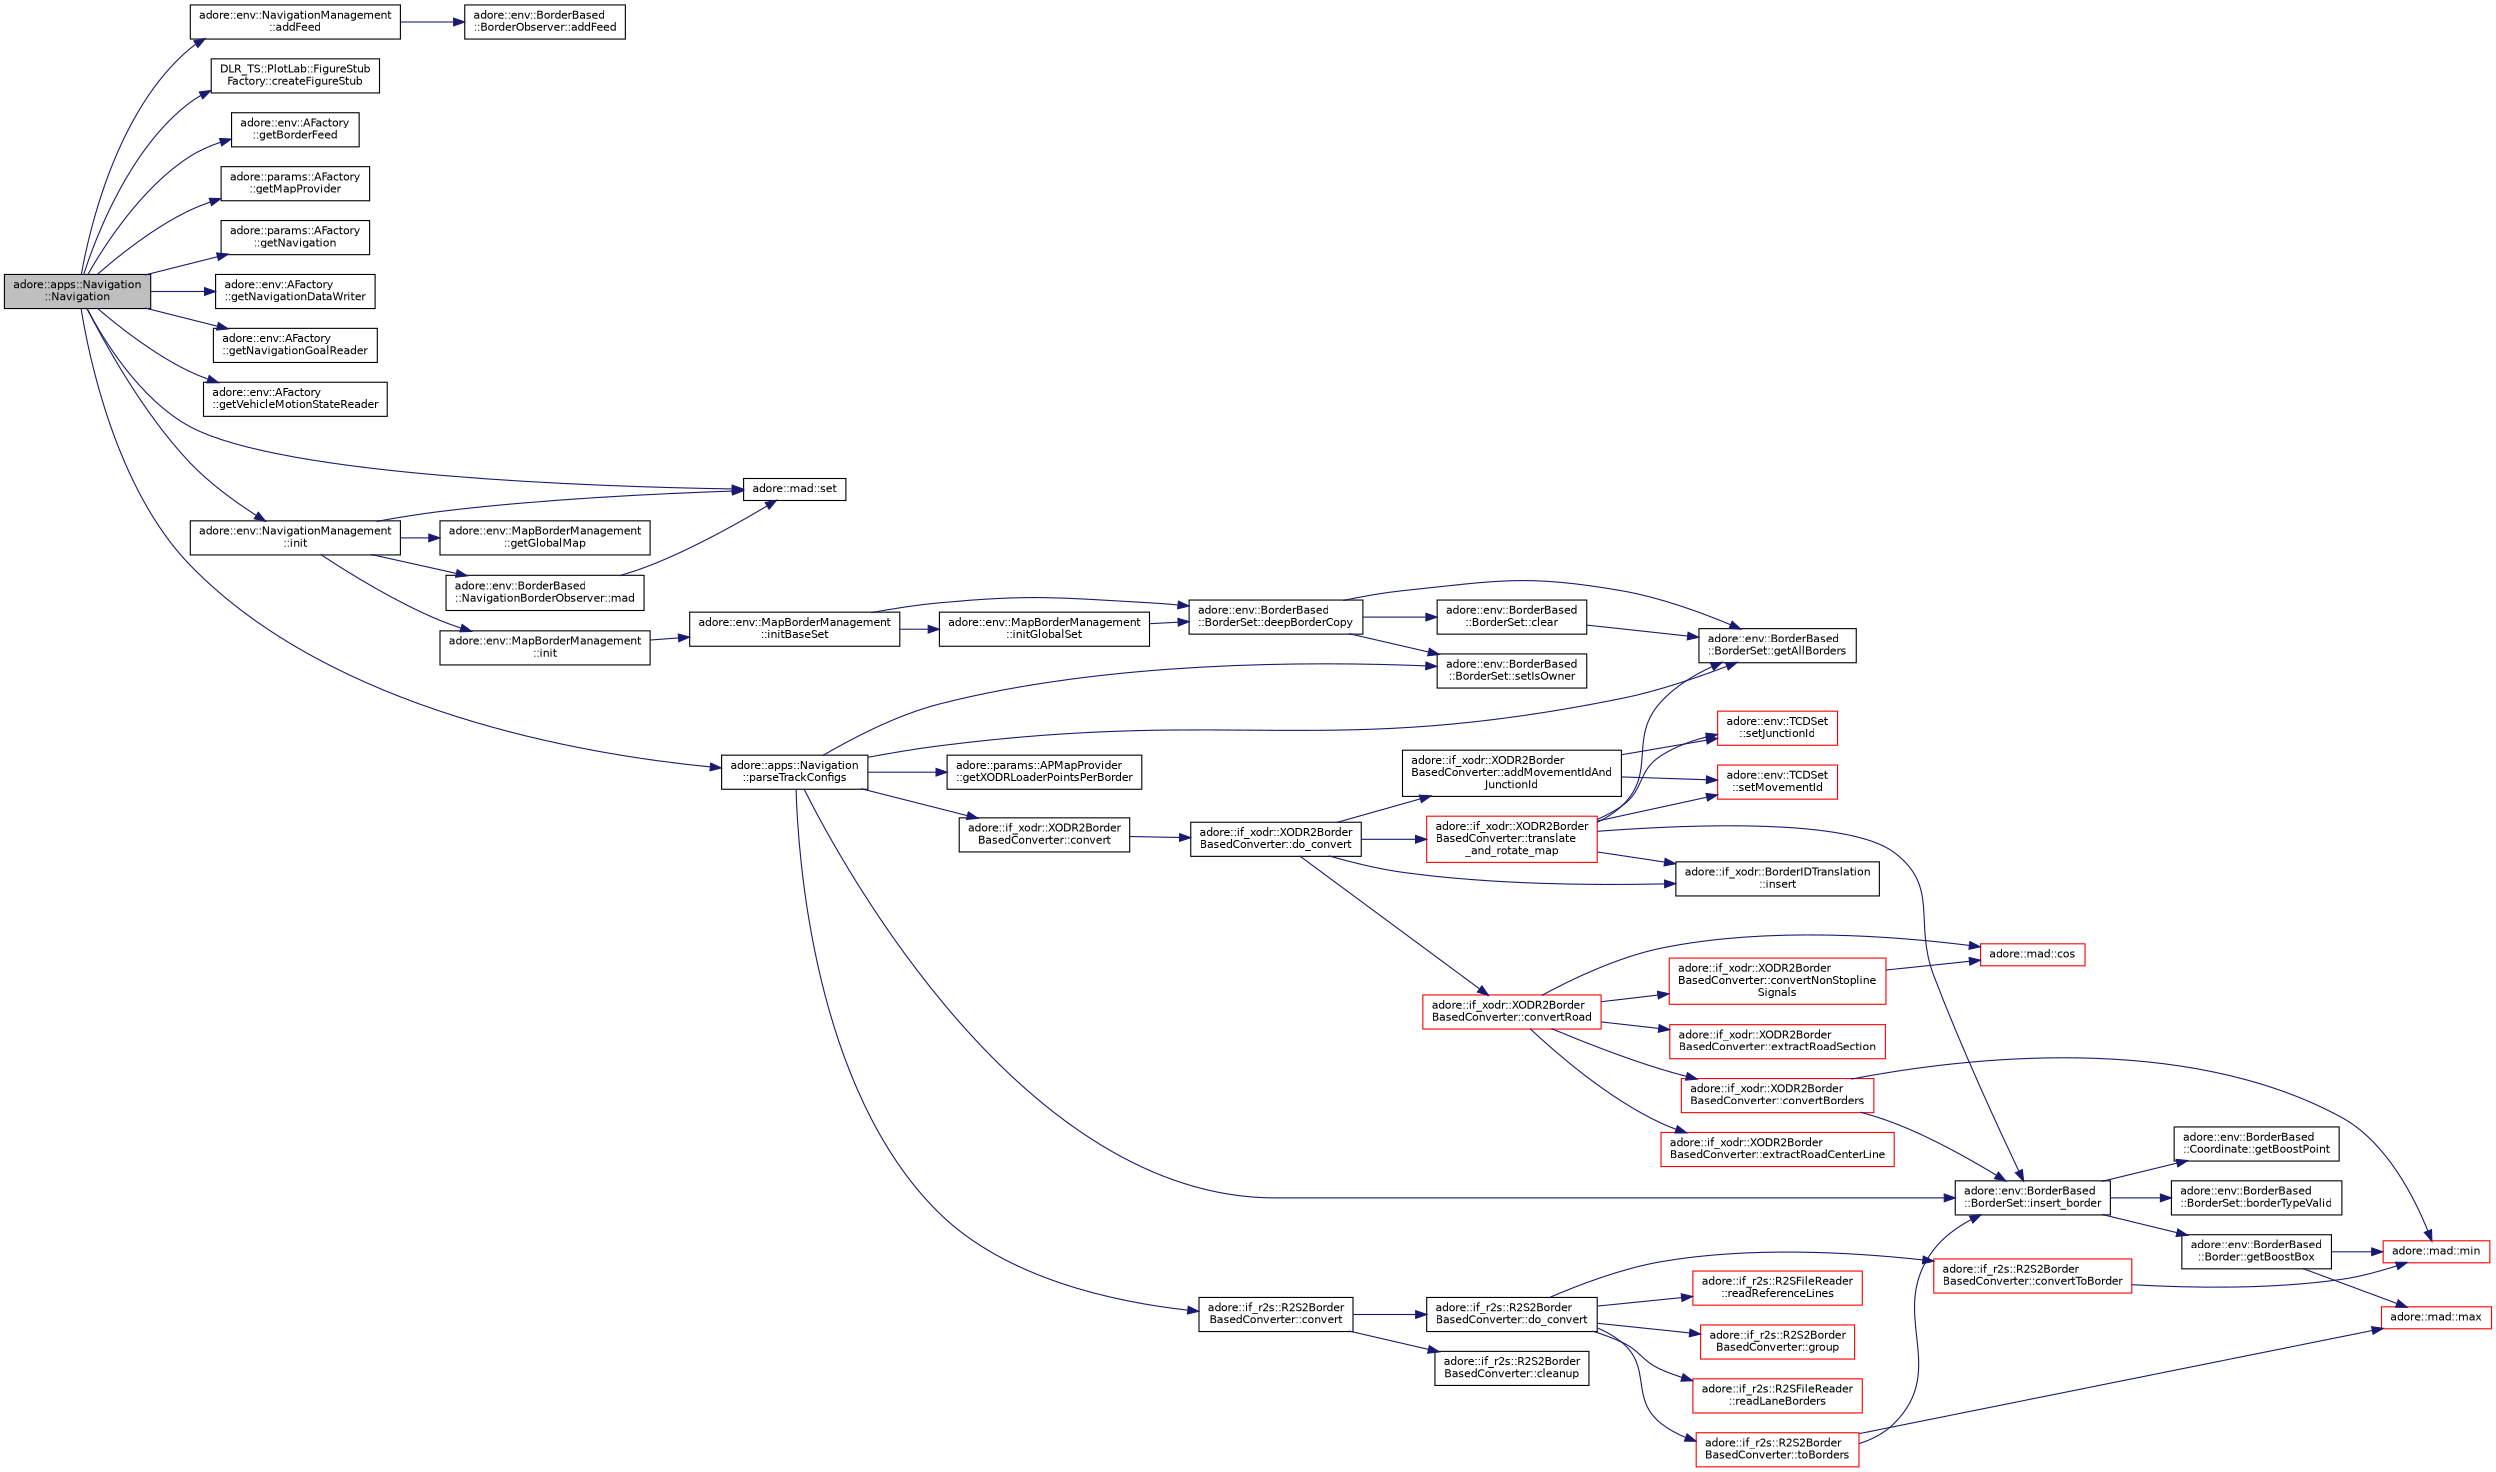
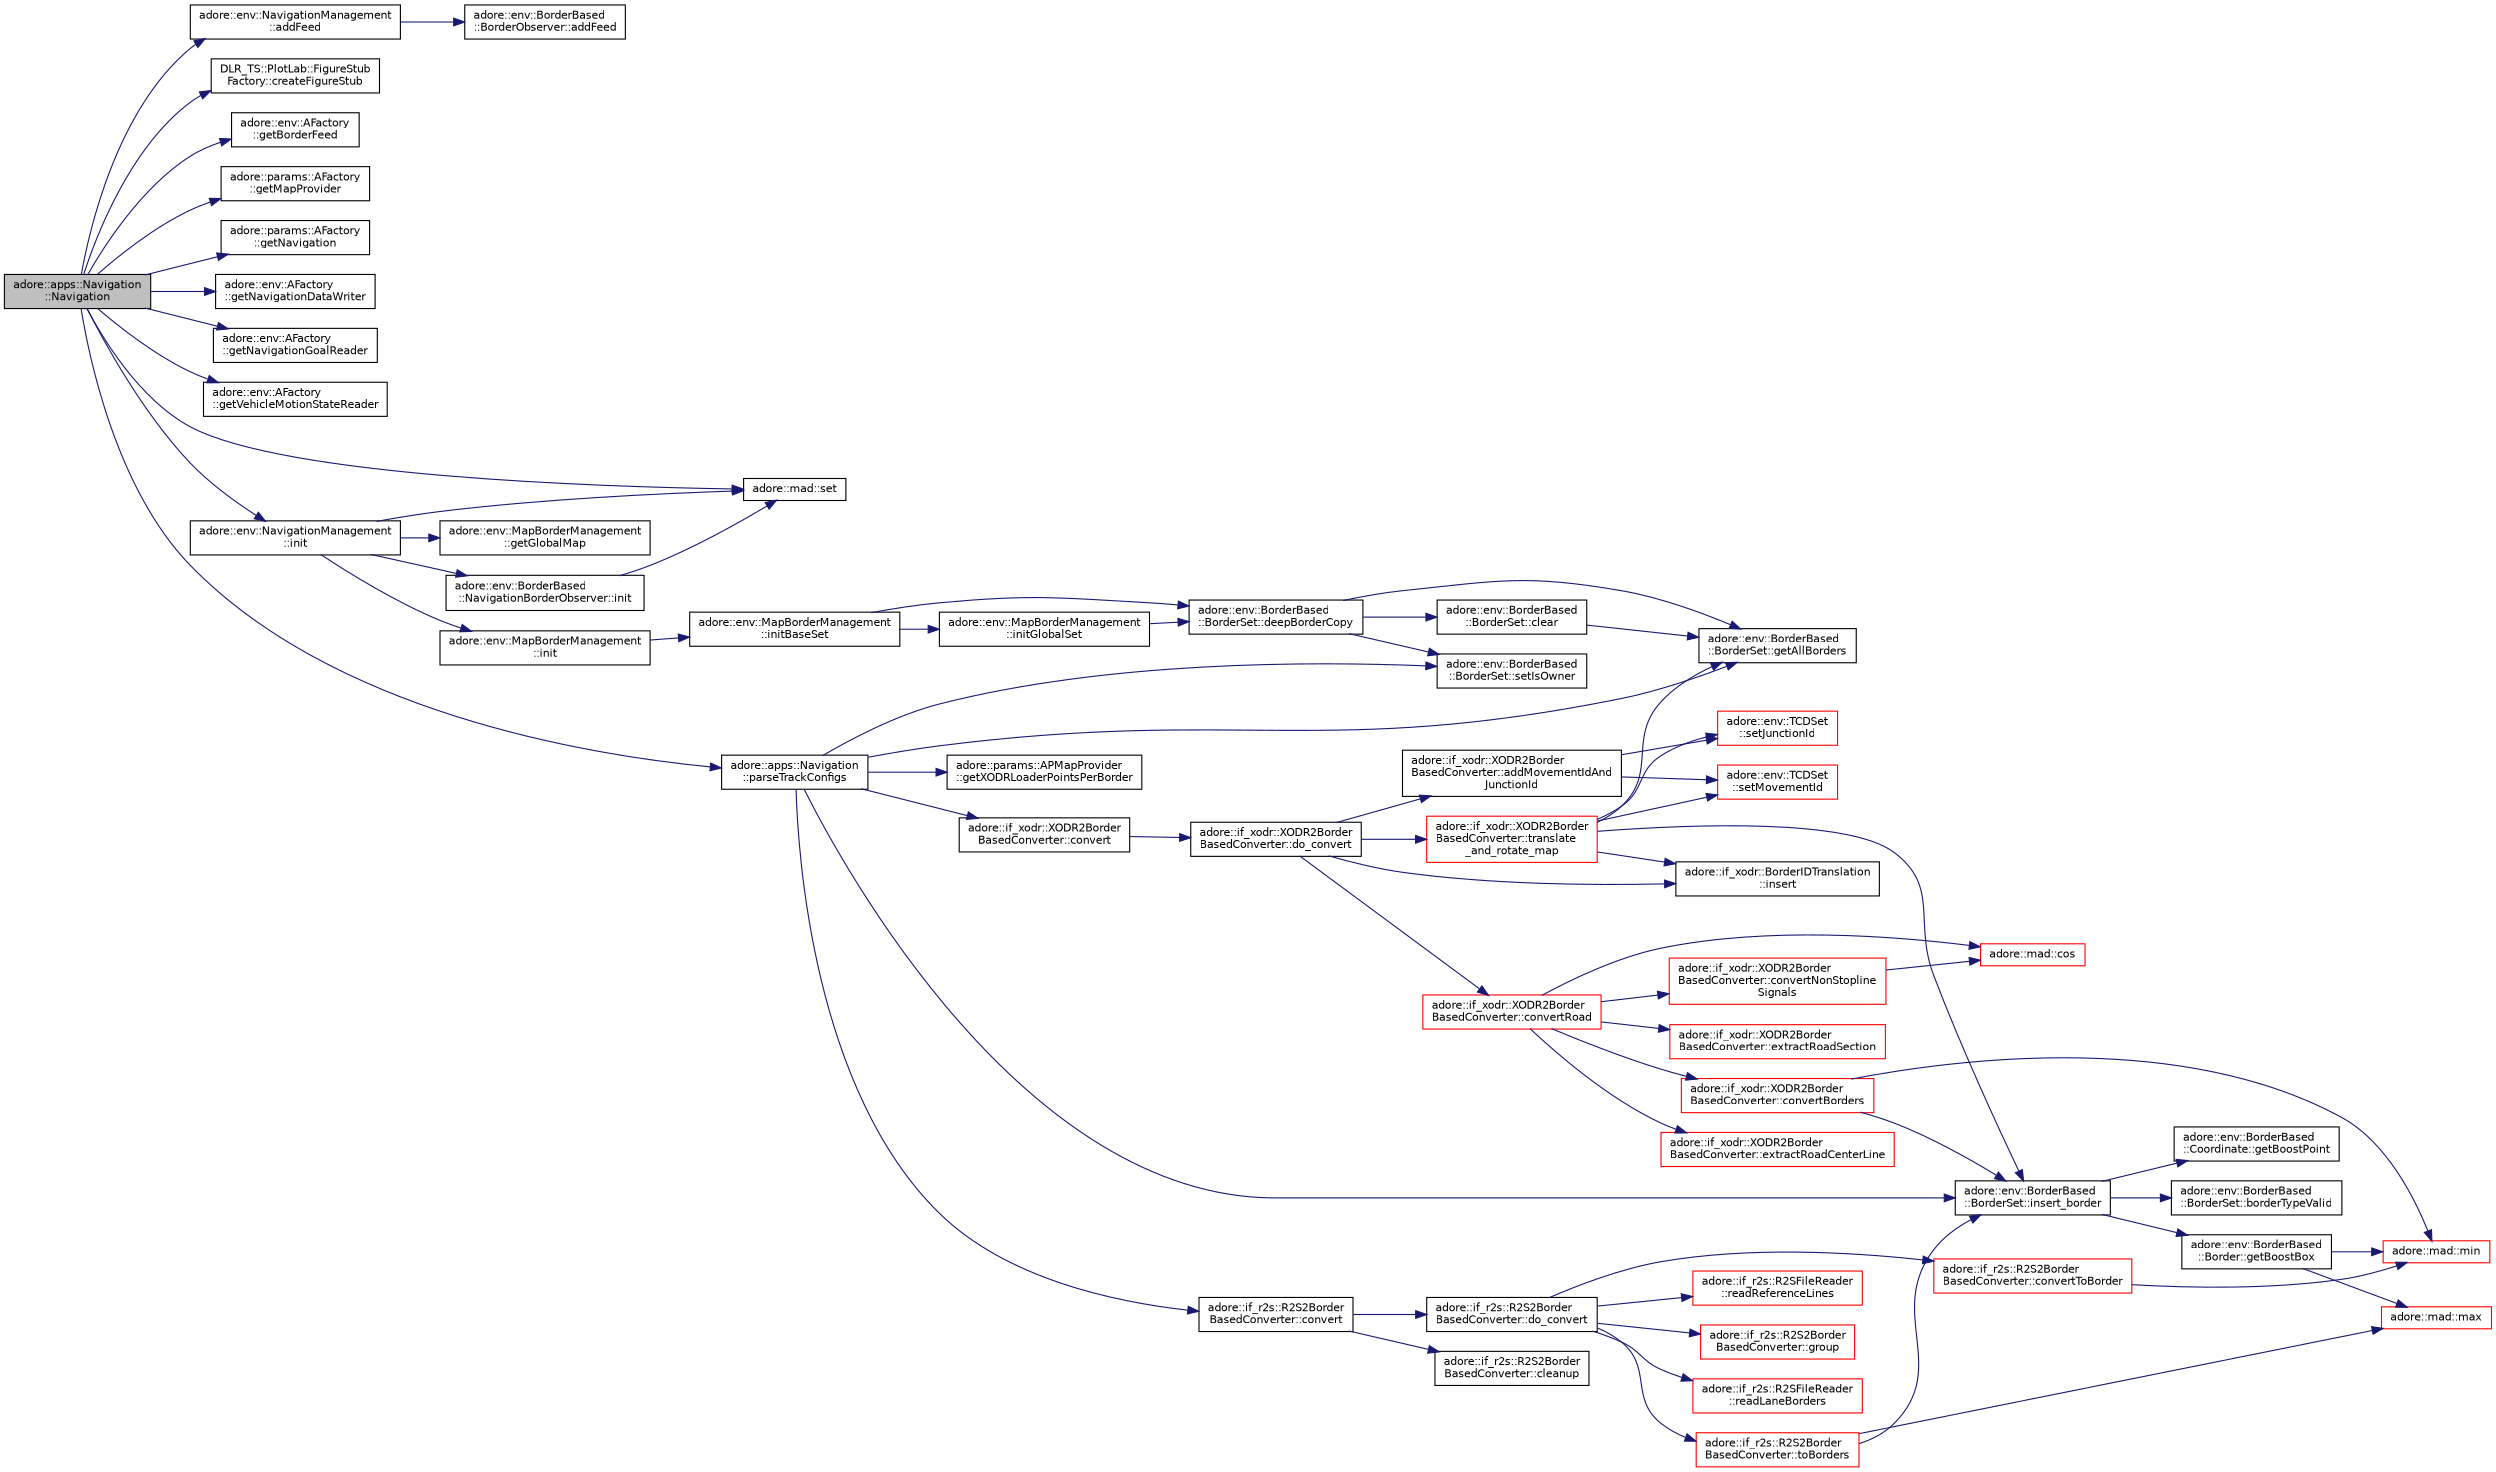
node "adore::env::BorderBased ::NavigationBorderObserver::mad": label "adore::env::BorderBased ::NavigationBorderObserver::mad" -> "adore::env::BorderBased ::NavigationBorderObserver::init"
